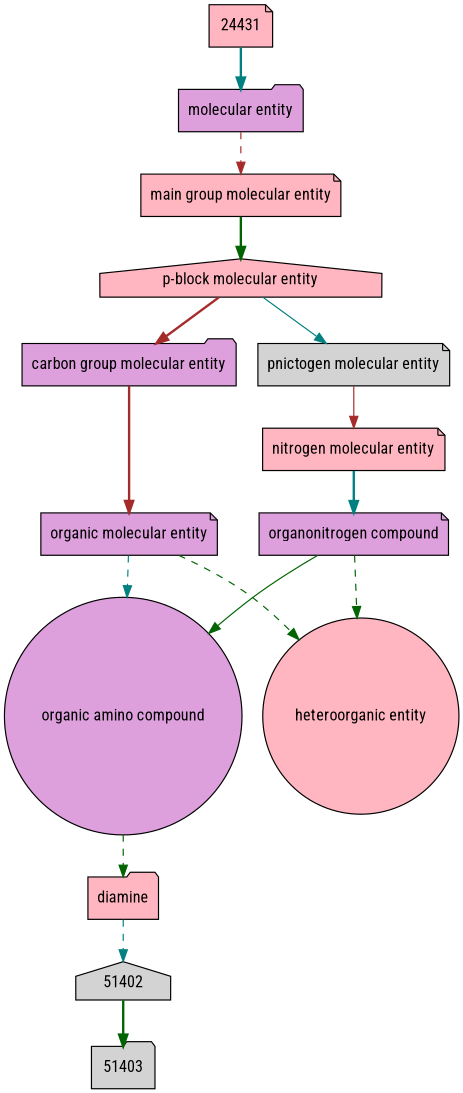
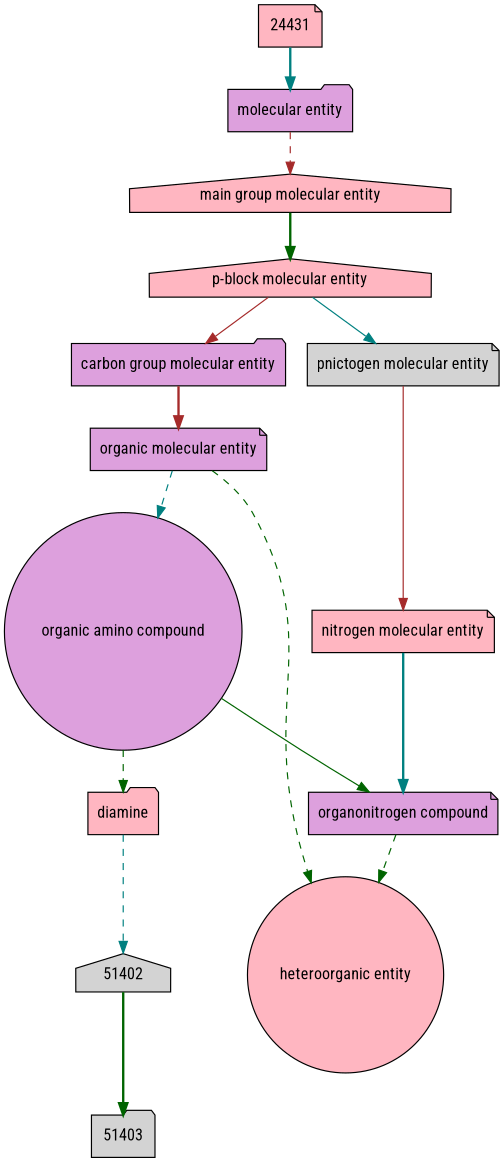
node "main group molecular entity": shape note -> house
edge "p-block molecular entity" -> "carbon group molecular entity": style bold -> solid
edge "organonitrogen compound" -> "organic amino compound": reversed
